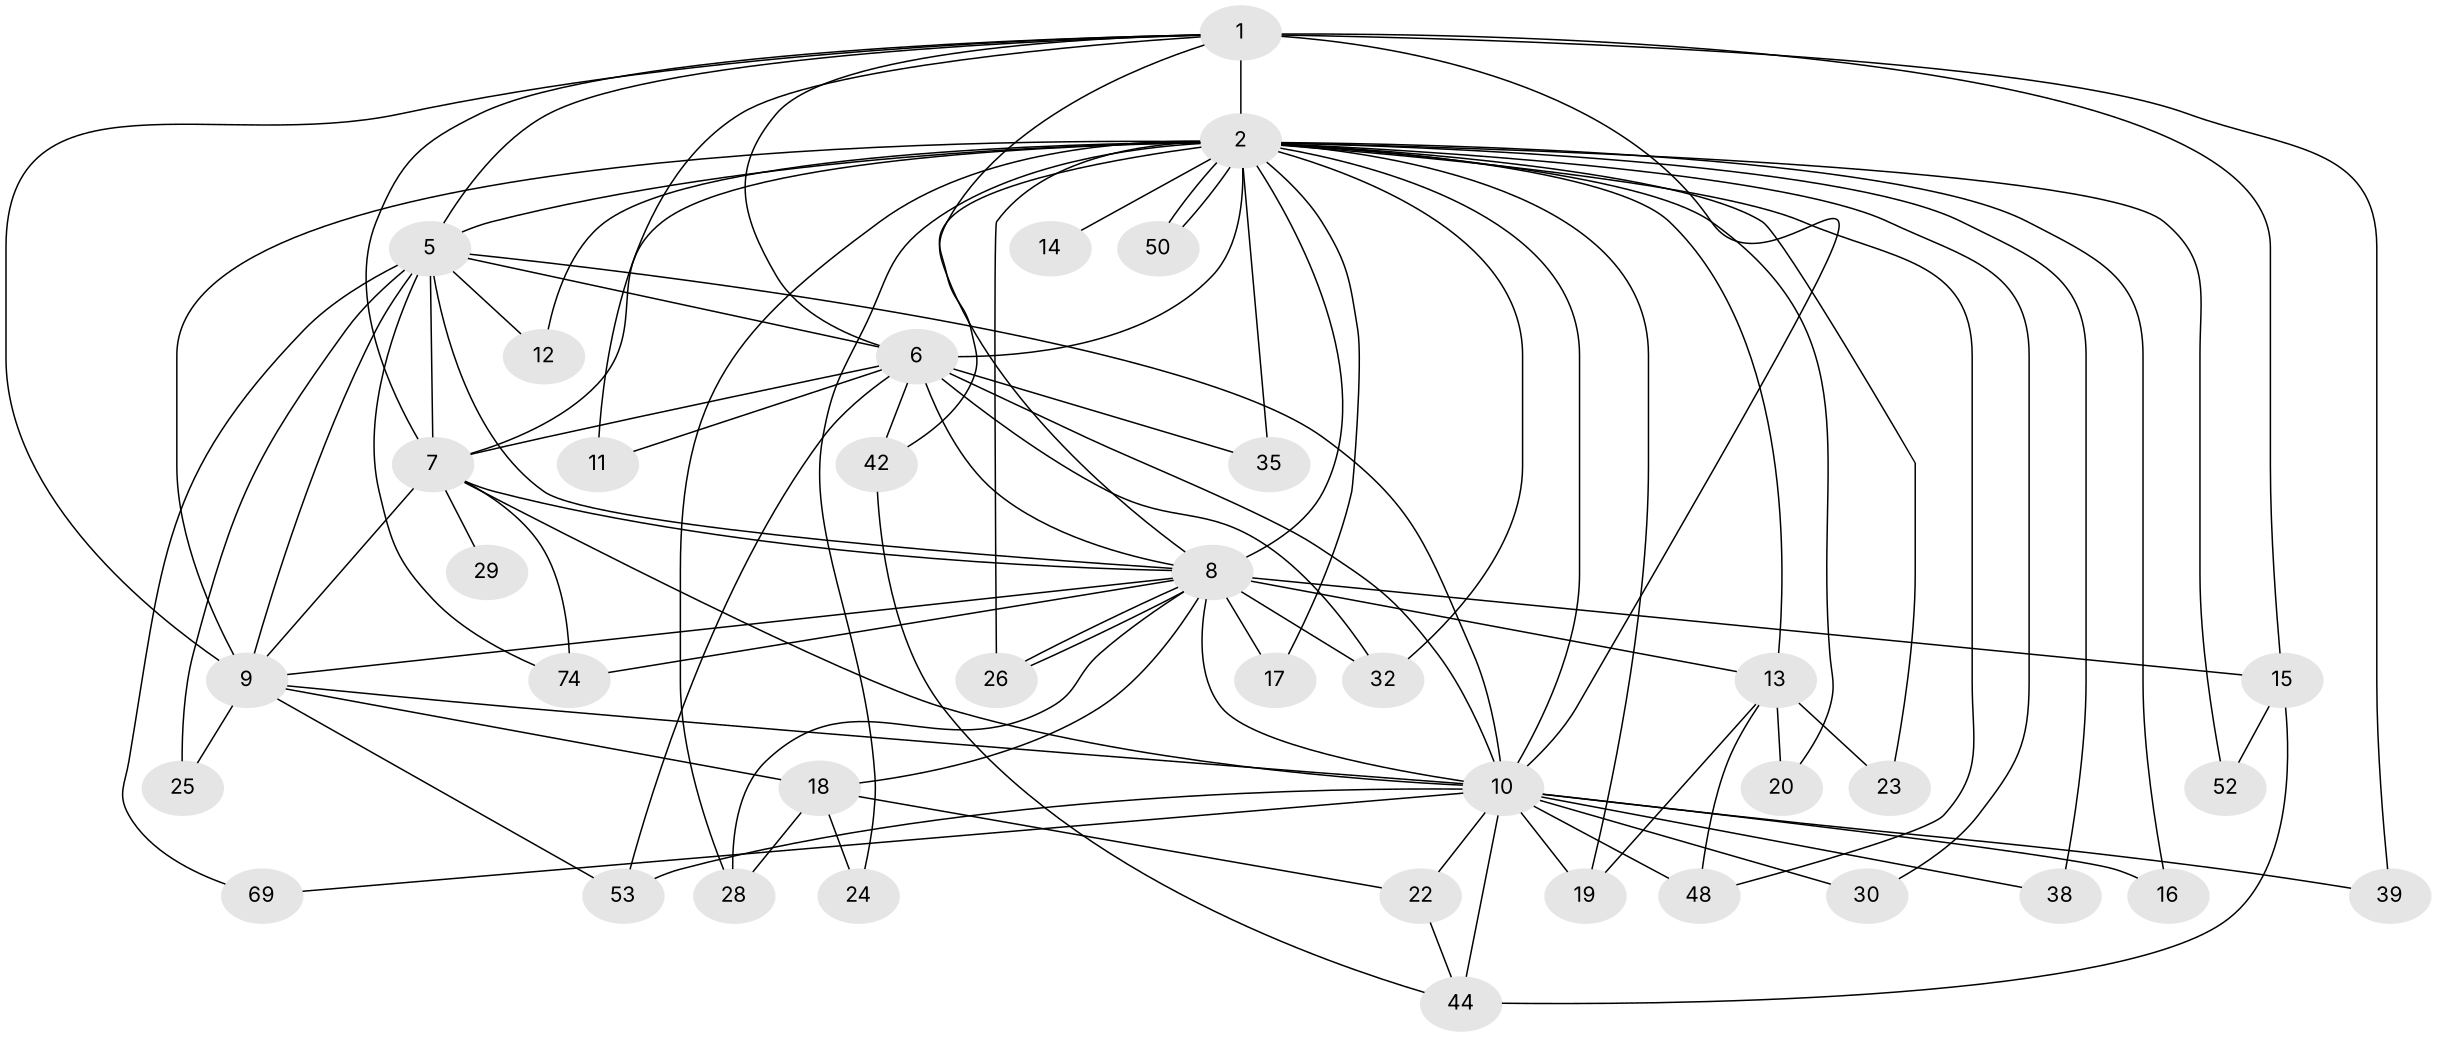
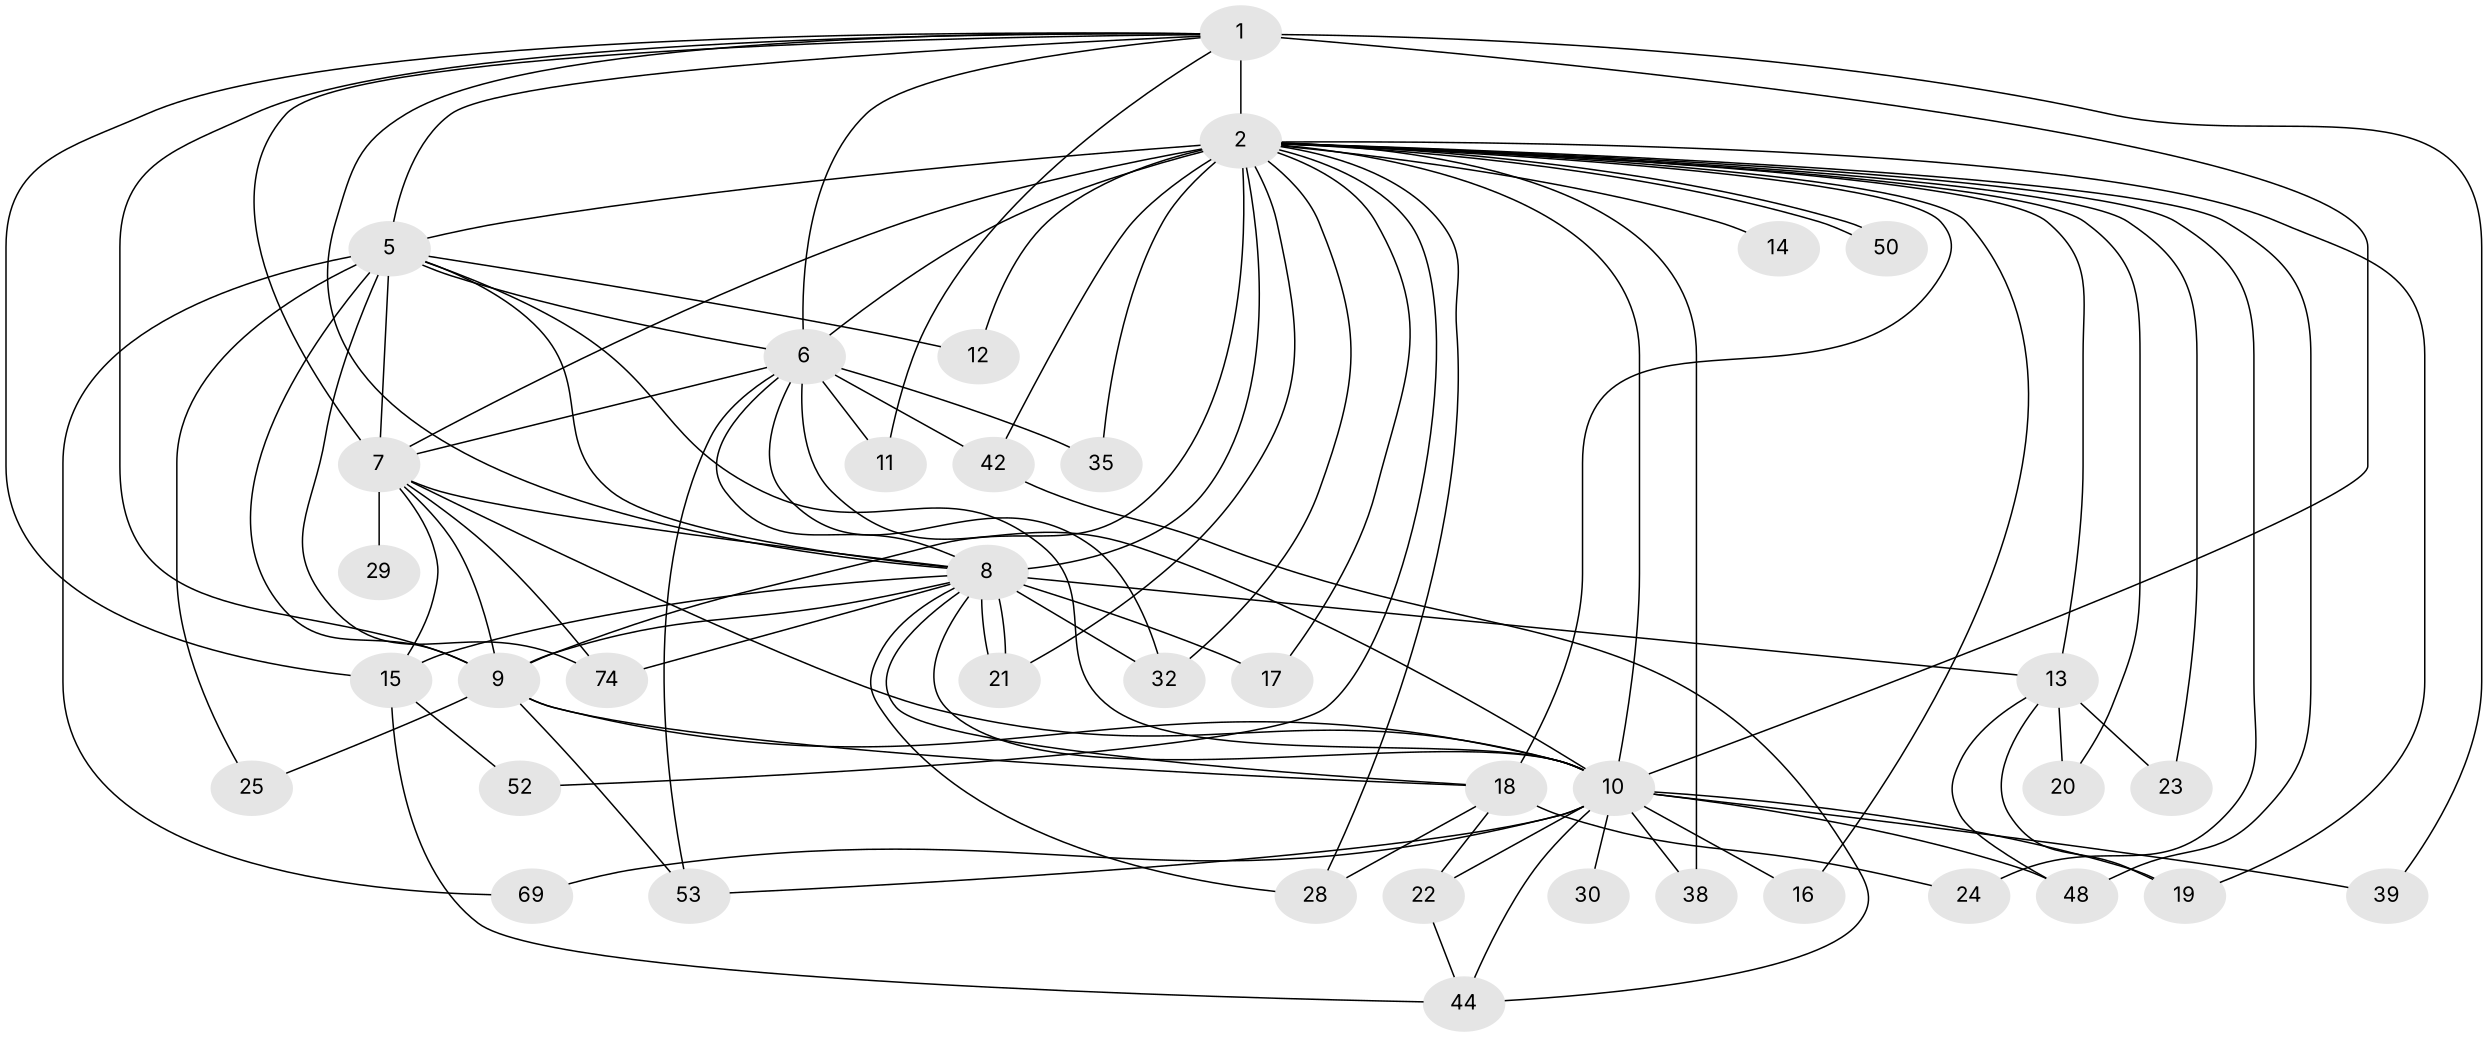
edge "2" -- "30": now "2" -- "18"
edge "7" -- "15": added
node "26": label "26" -> "21"
